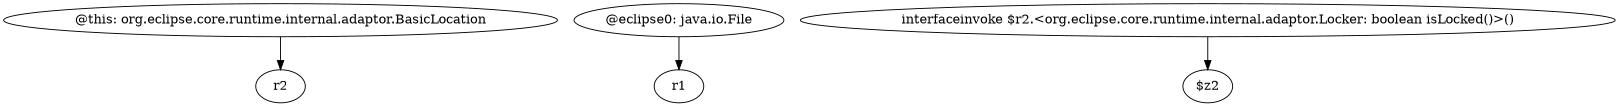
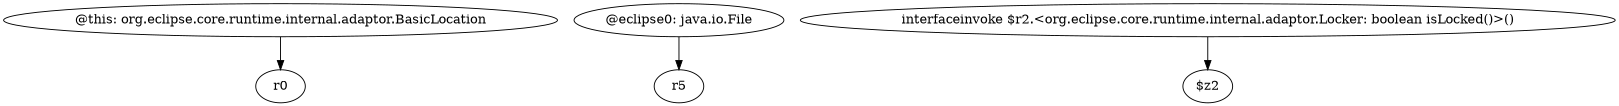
node "r2": label "r2" -> "r0"
node "r1": label "r1" -> "r5"
